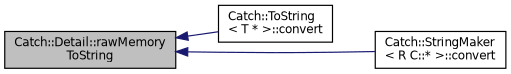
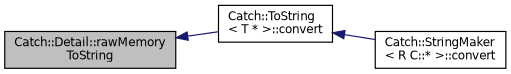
edge "Catch::StringMaker < R C::* >::convert" -> "Catch::Detail::rawMemory ToString": now "Catch::StringMaker < R C::* >::convert" -> "Catch::ToString < T * >::convert"
